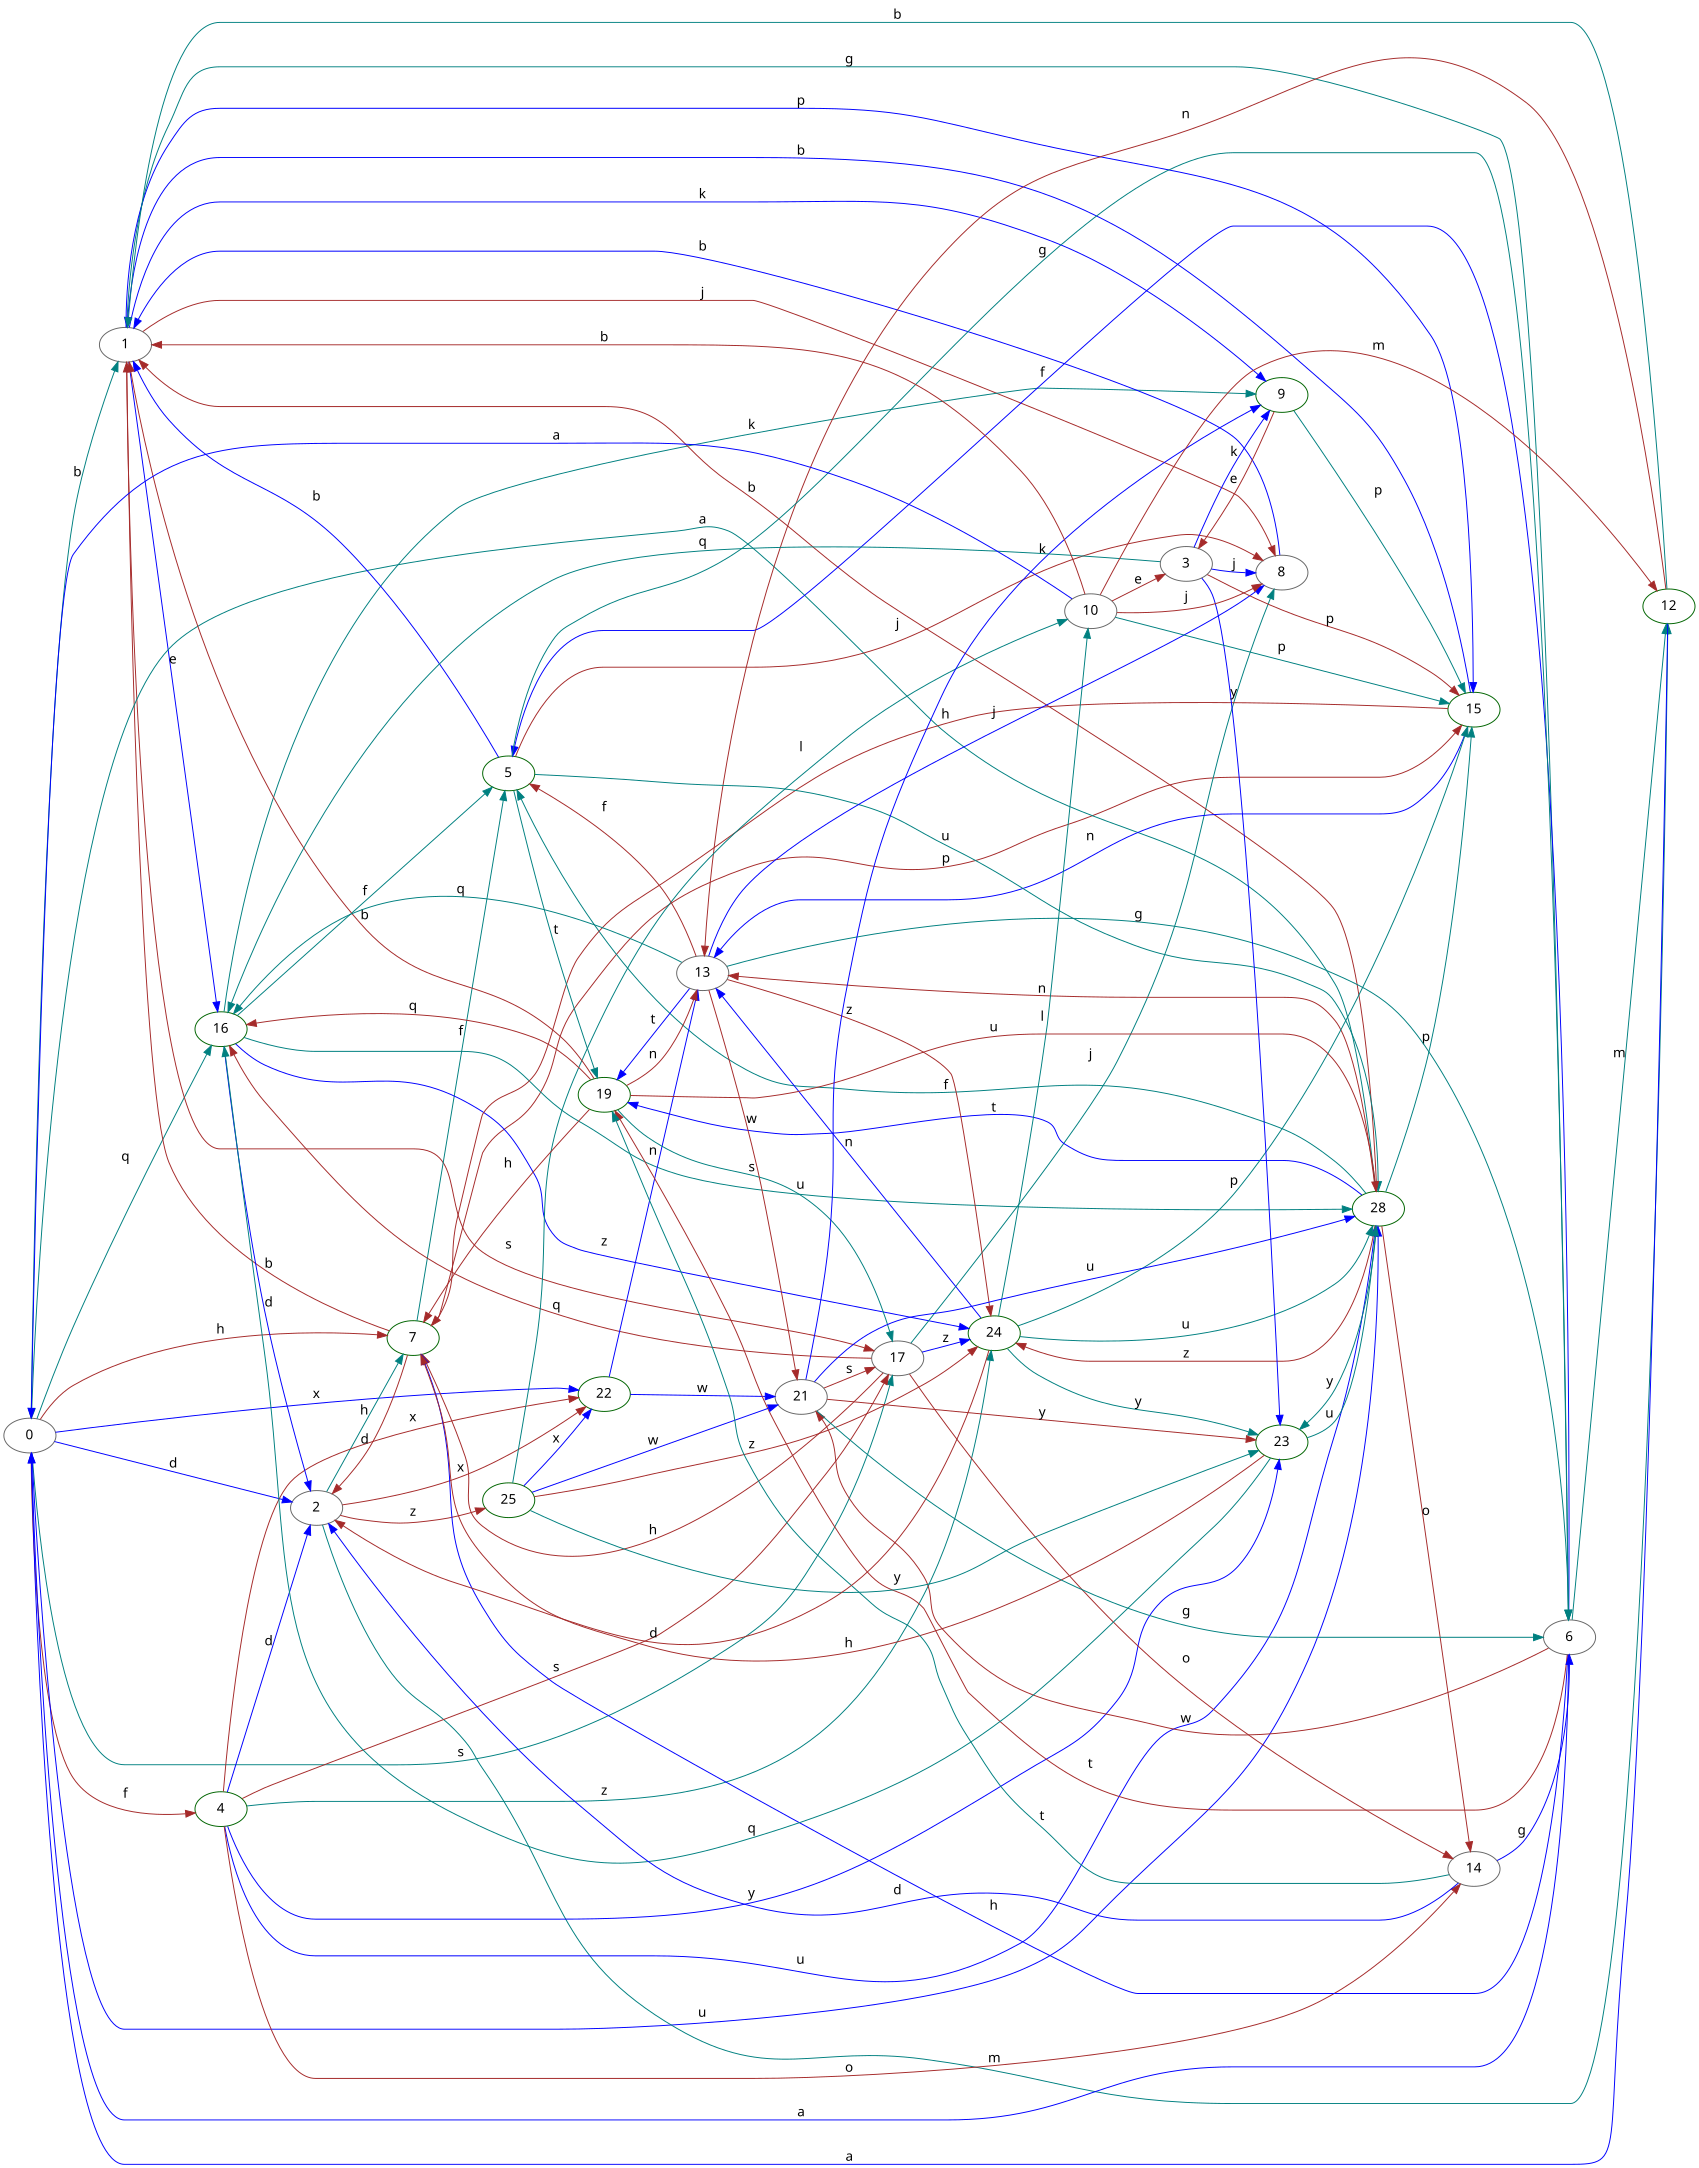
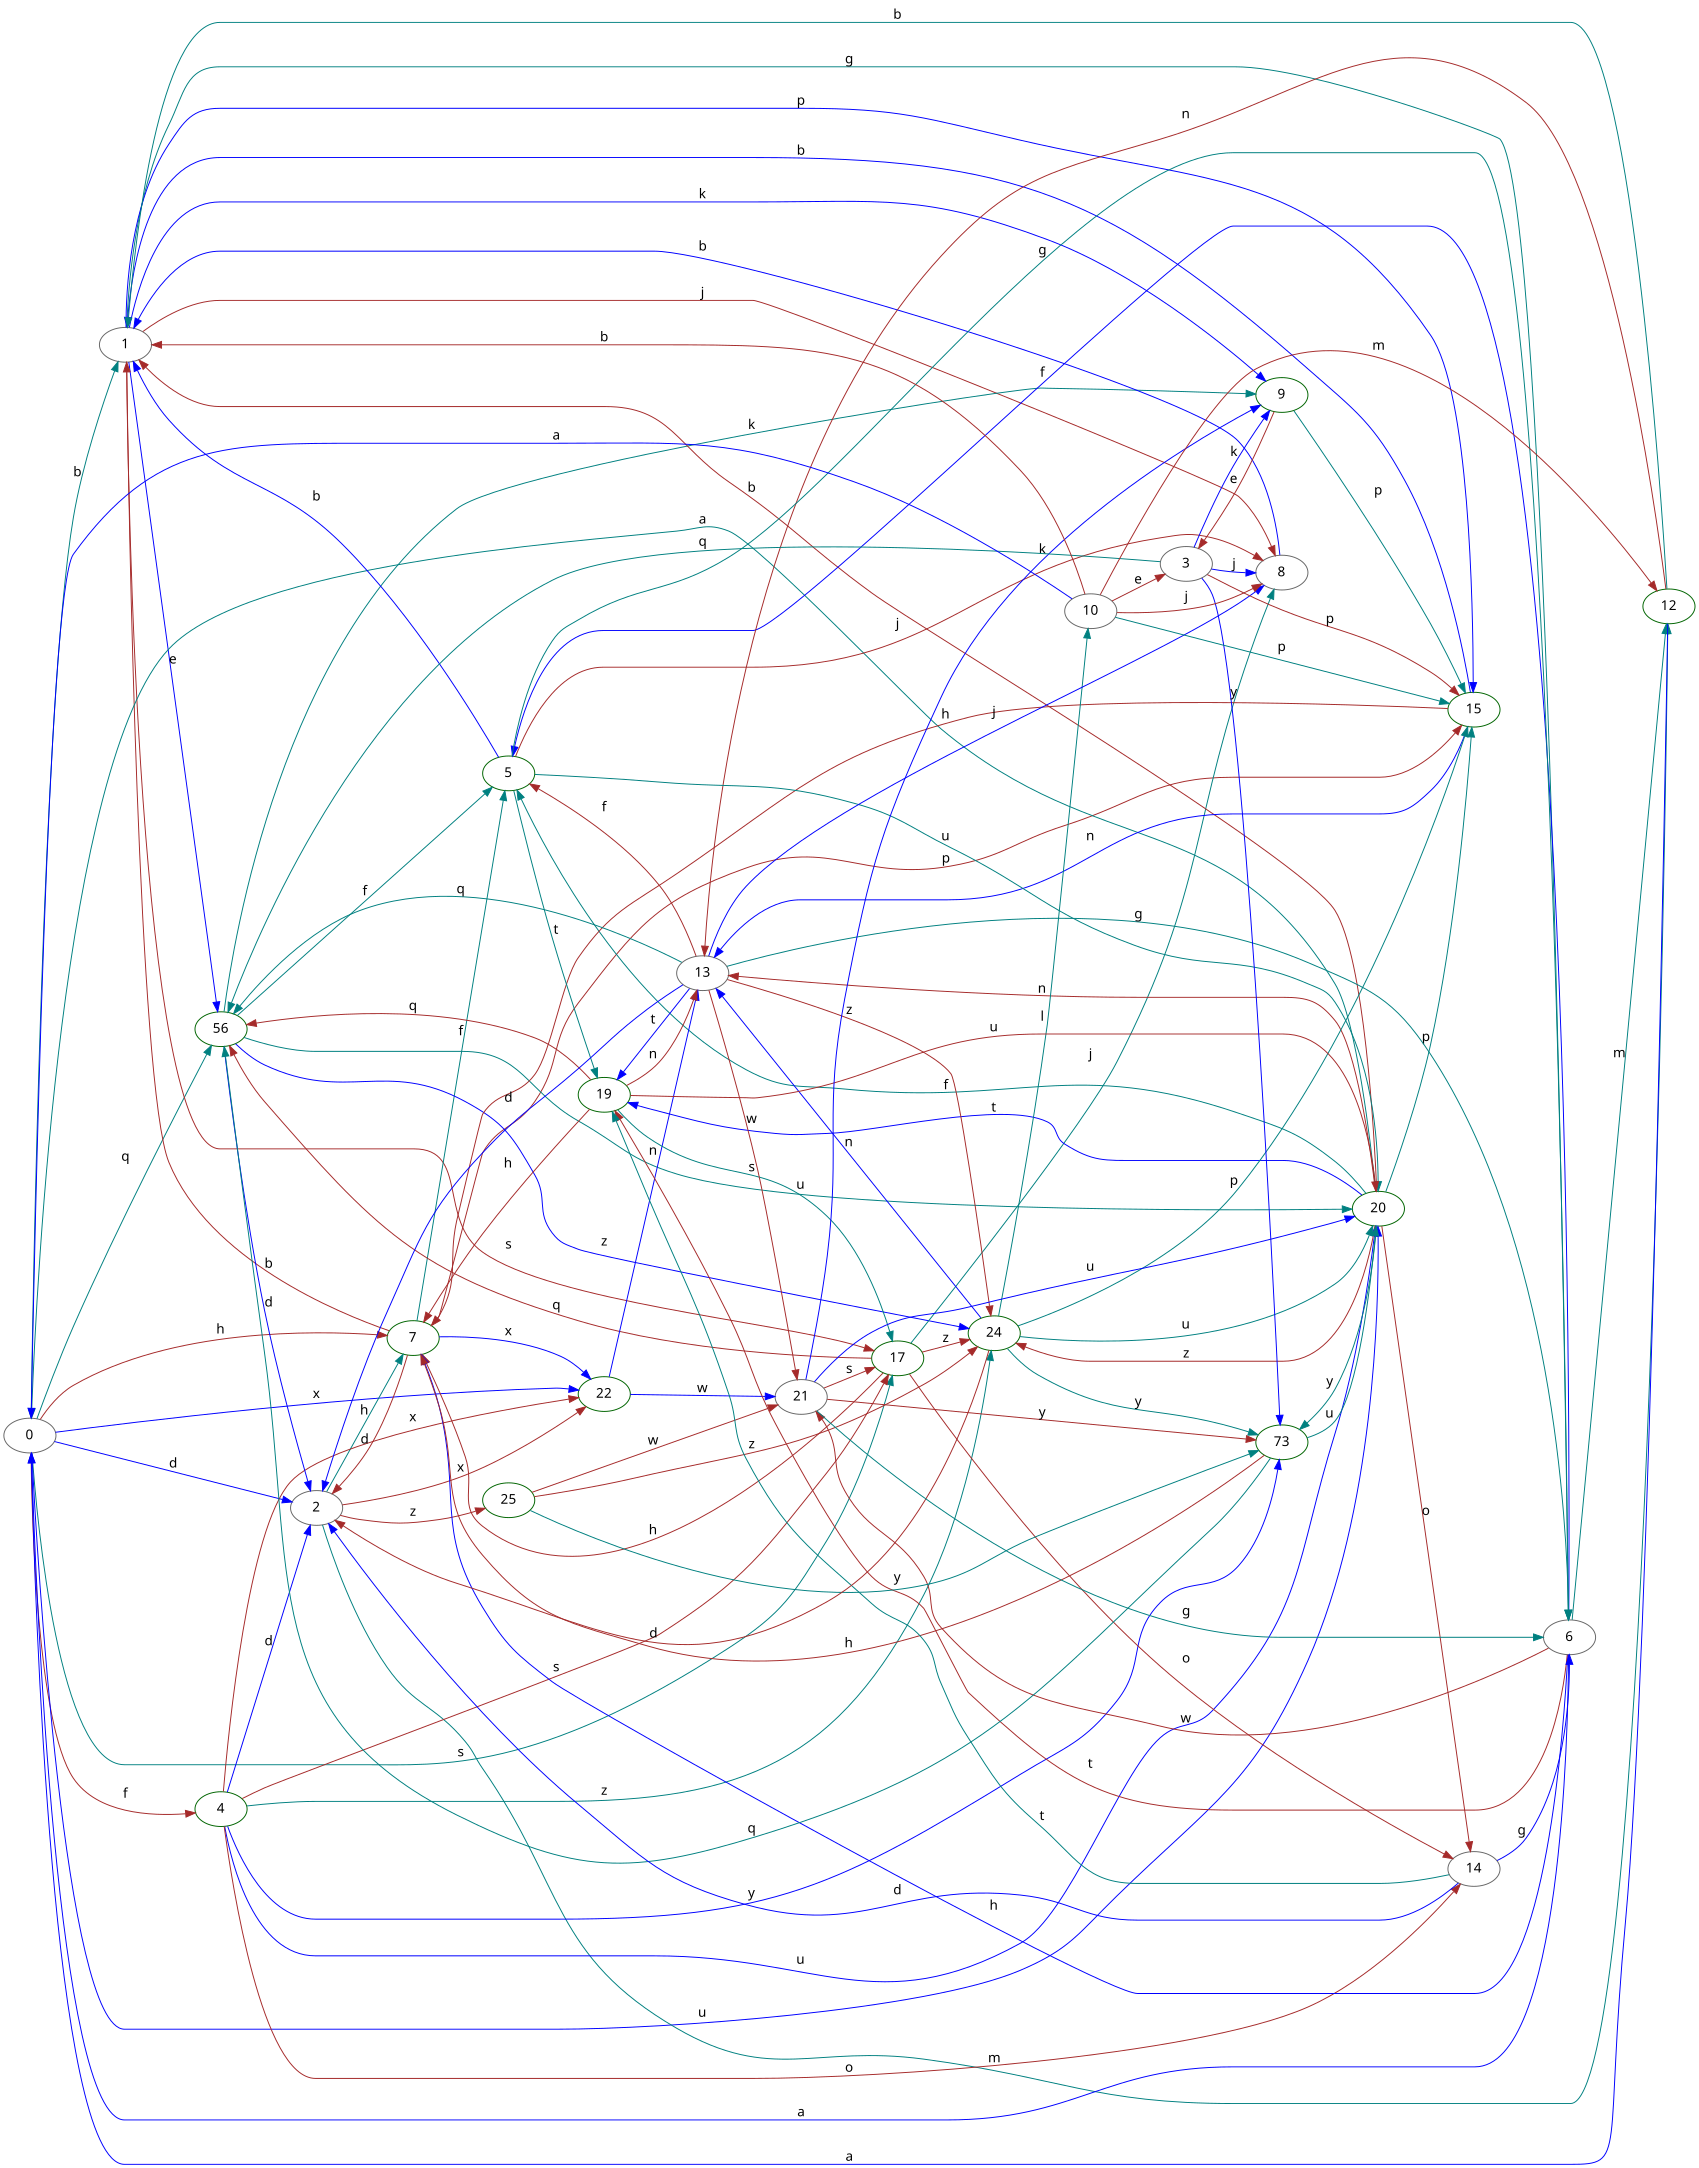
edge "19" -> "1": removed, label "b"
edge "25" -> "10": removed, label "l"
node "16": label "16" -> "56"
edge "13" -> "2": added, label "d"
node "28": label "28" -> "20"
edge "17" -> "24": color blue -> brown
node "17": color gray40 -> darkgreen
node "23": label "23" -> "73"
edge "25" -> "21": color blue -> brown
edge "25" -> "22": now "7" -> "22"
